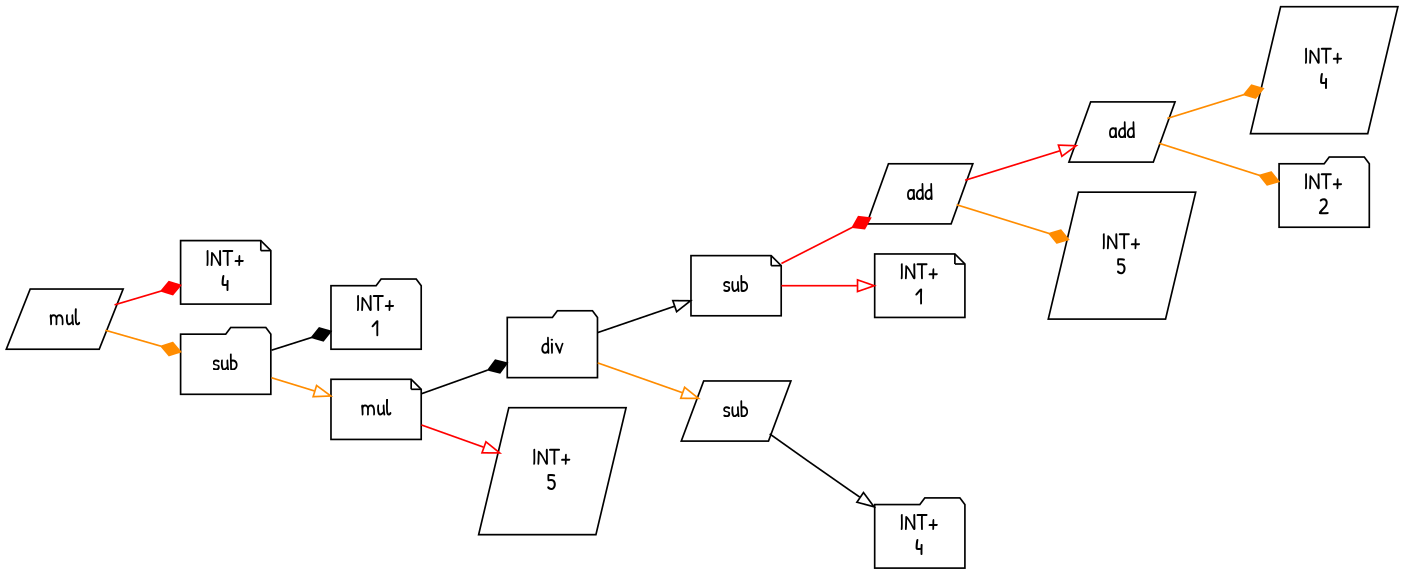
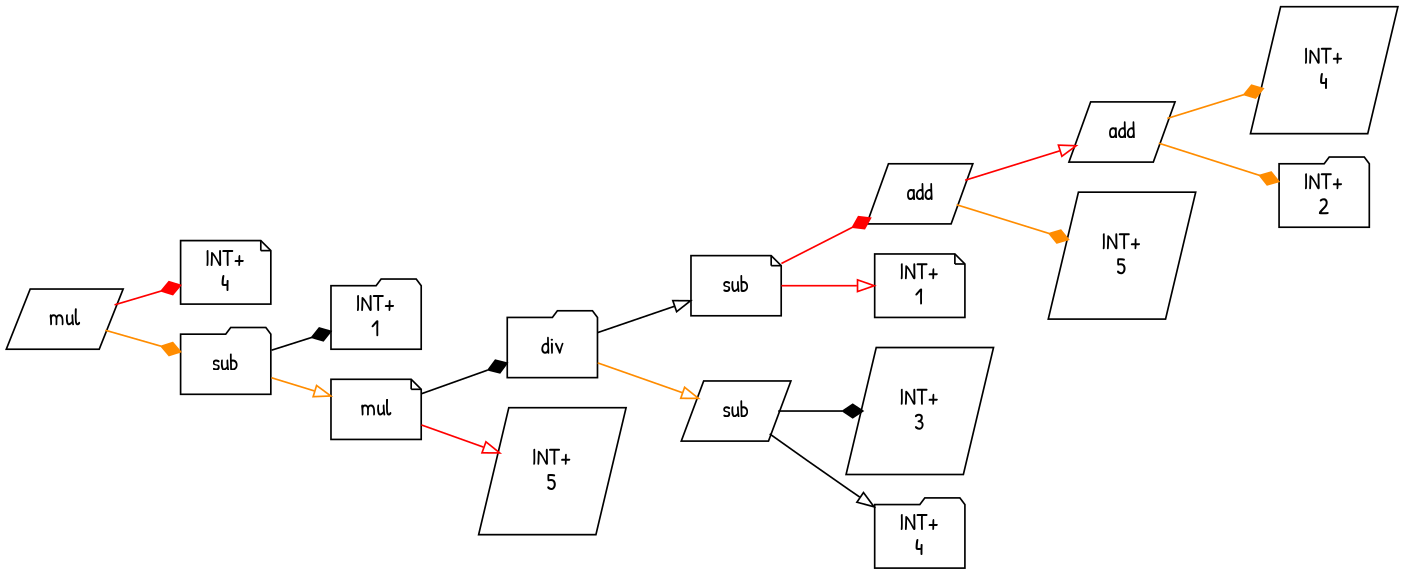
node "INT+ 3": added
